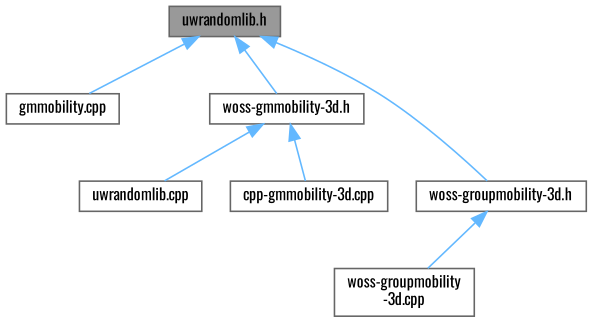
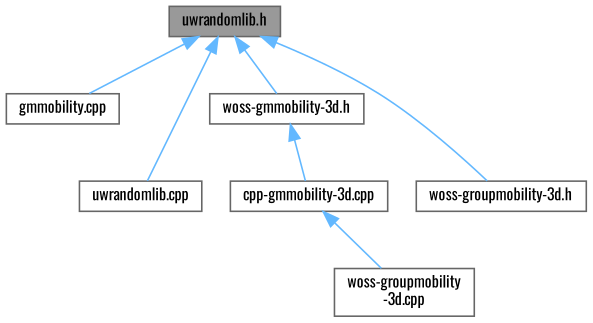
edge "uwrandomlib.cpp" -> "woss-gmmobility-3d.h": now "uwrandomlib.cpp" -> "uwrandomlib.h"
edge "woss-groupmobility -3d.cpp" -> "woss-groupmobility-3d.h": now "woss-groupmobility -3d.cpp" -> "cpp-gmmobility-3d.cpp"
